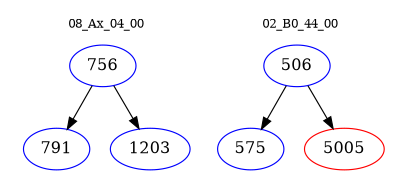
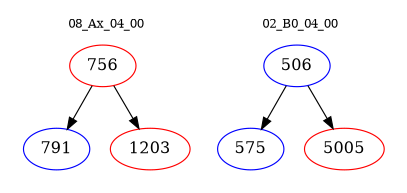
cluster "02_B0_44_00": label "02_B0_44_00" -> "02_B0_04_00"
node "756": color blue -> red
node "1203": color blue -> red
